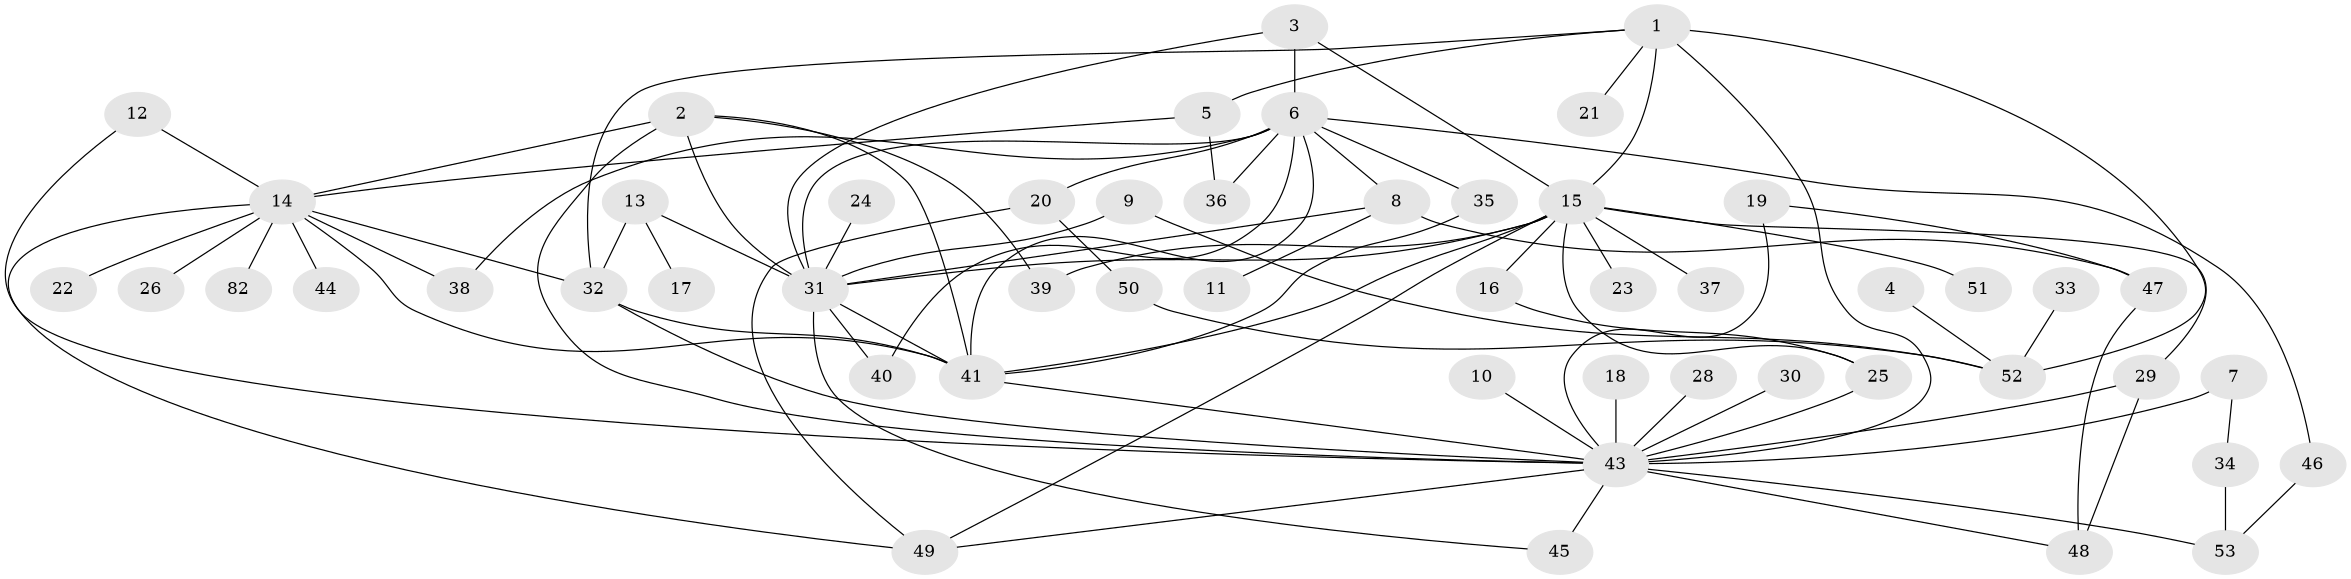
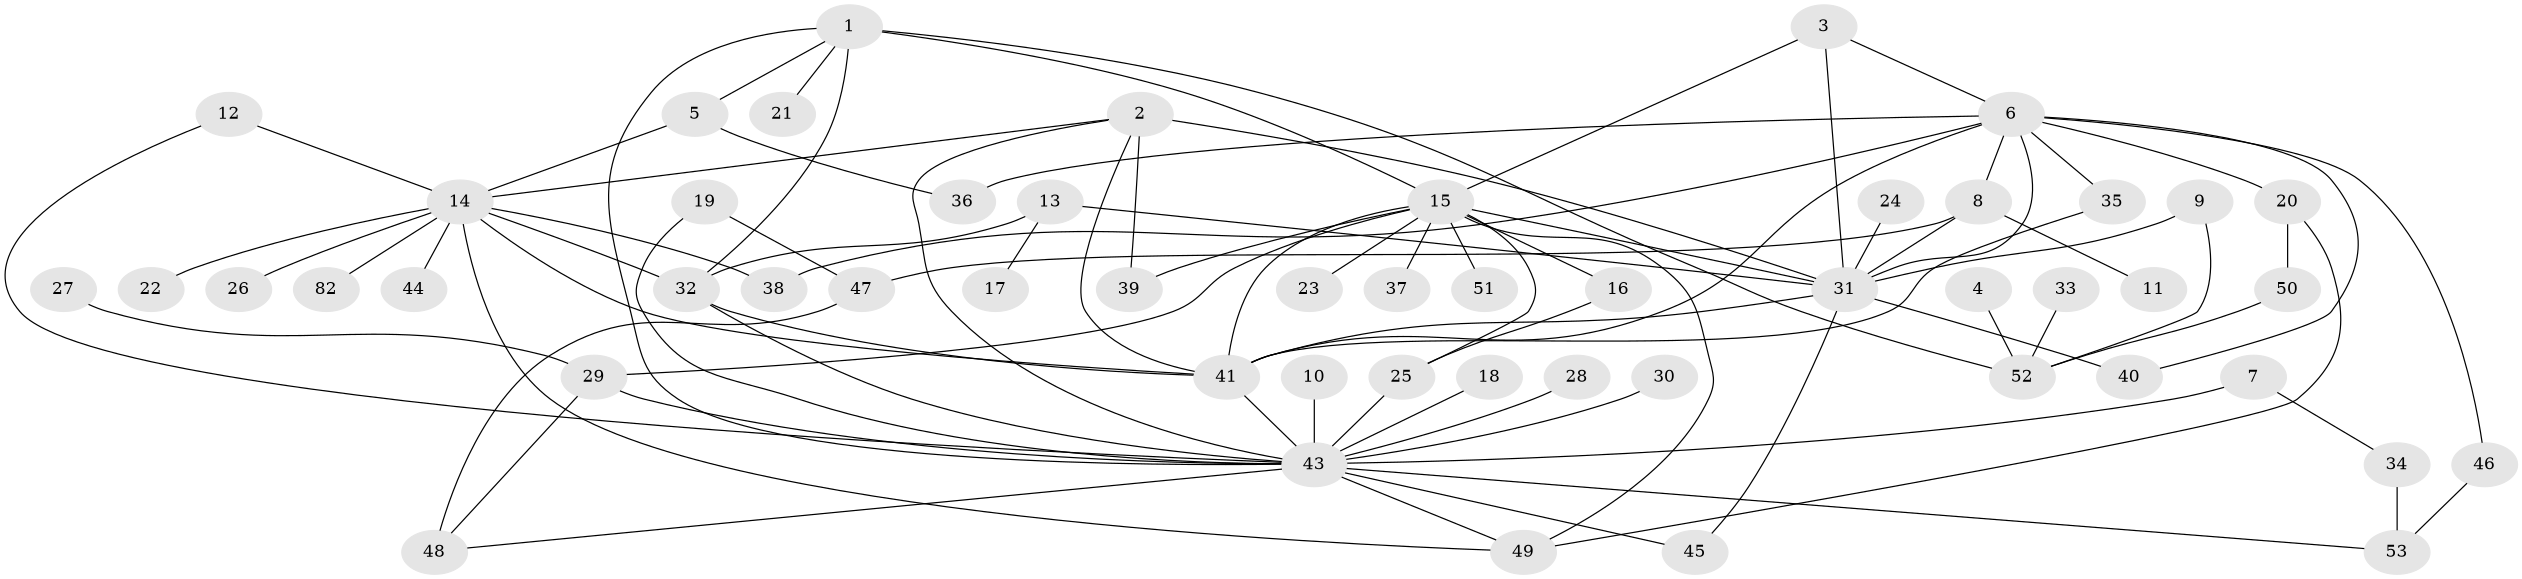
node "27": added
